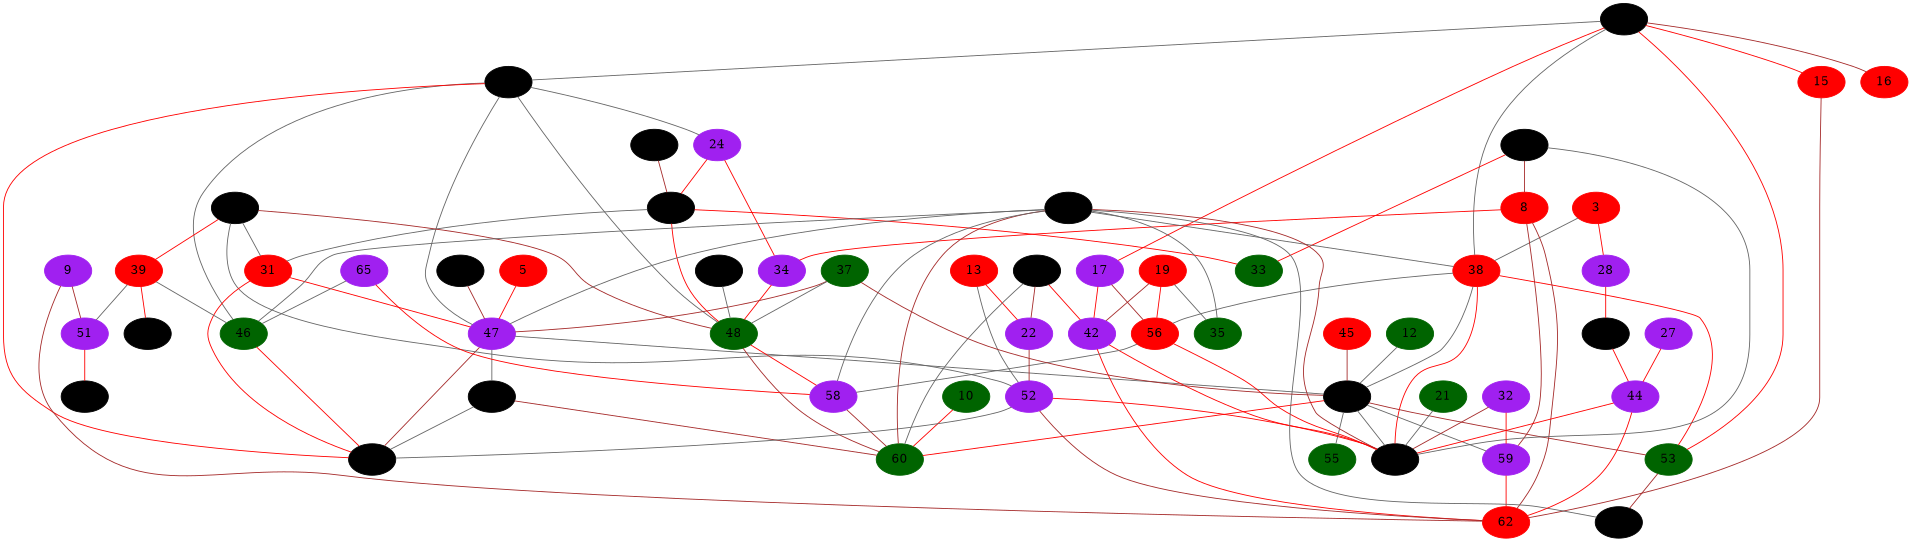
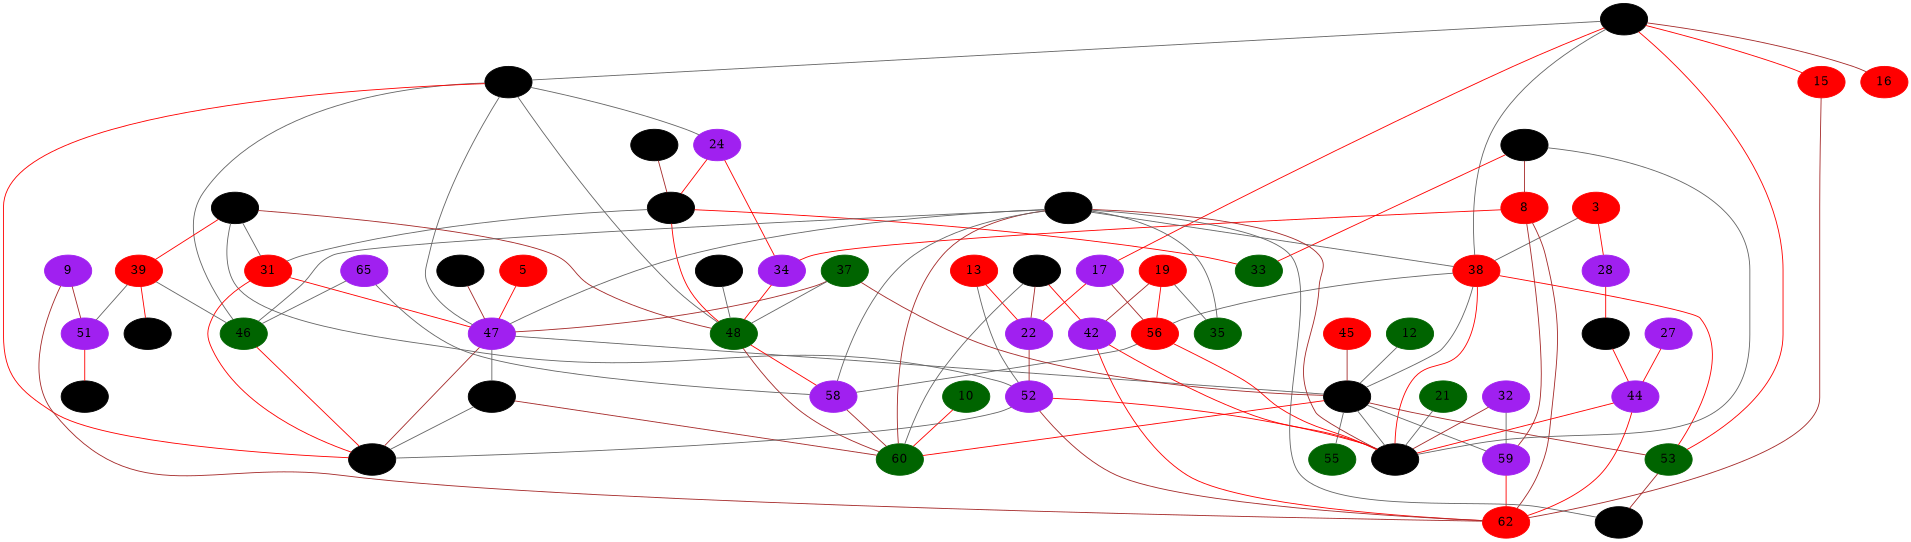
edge "17" -- "42": now "17" -- "22"
edge "65" -- "58": color red -> gray40
edge "32" -- "59": color red -> gray40
